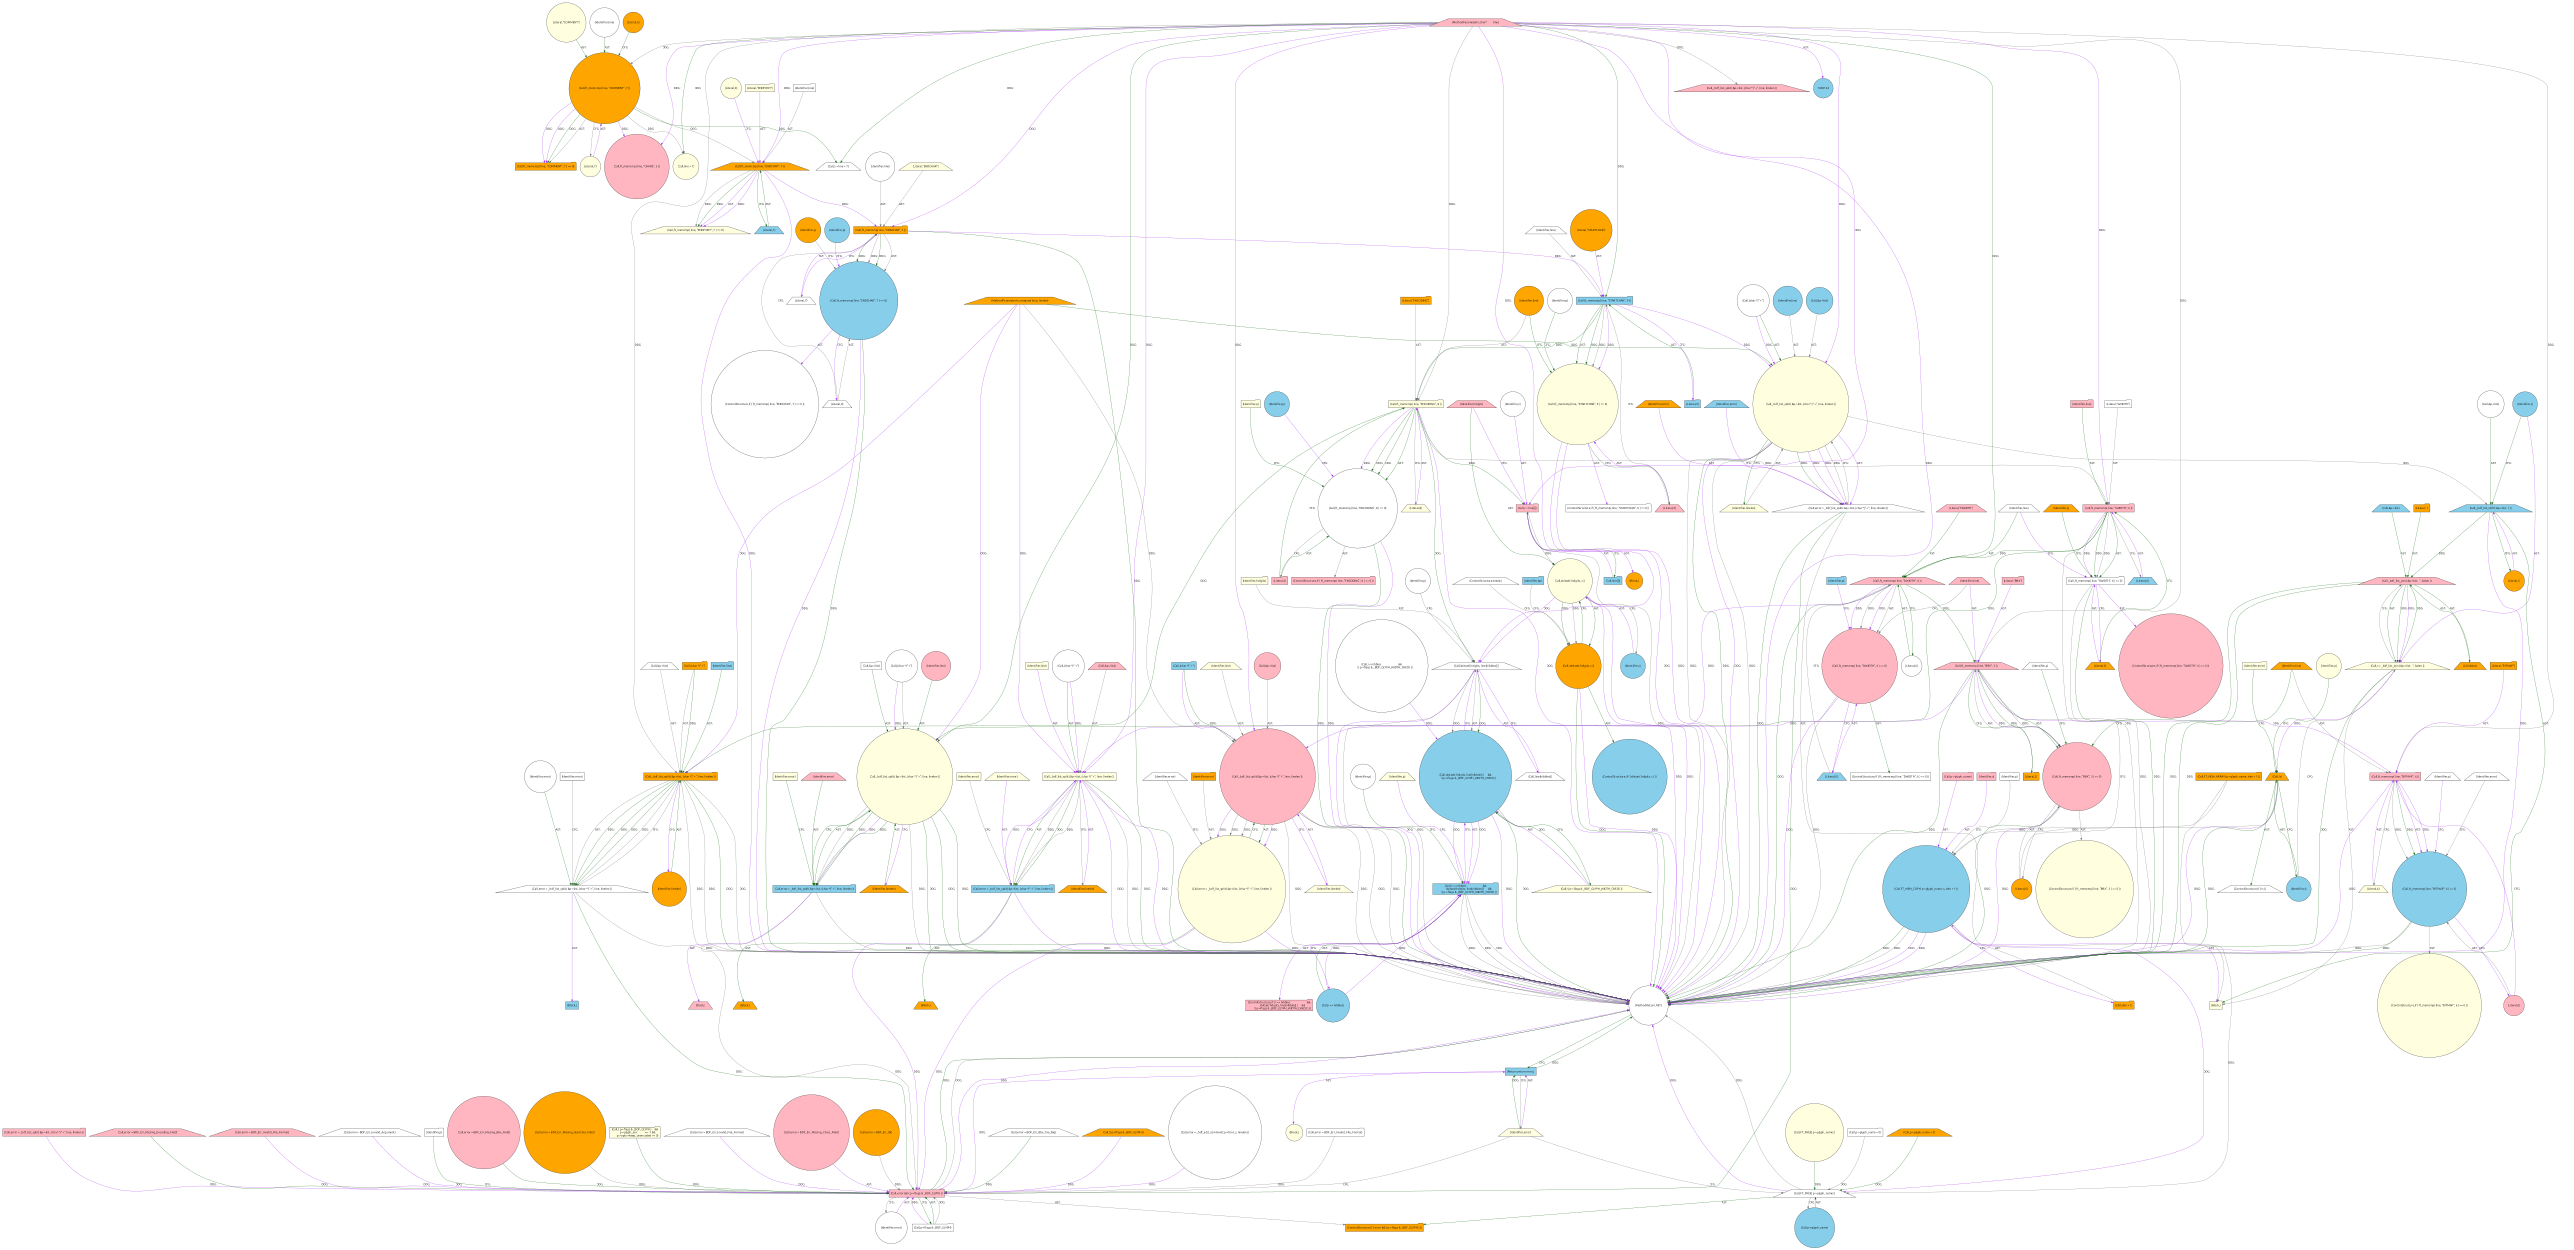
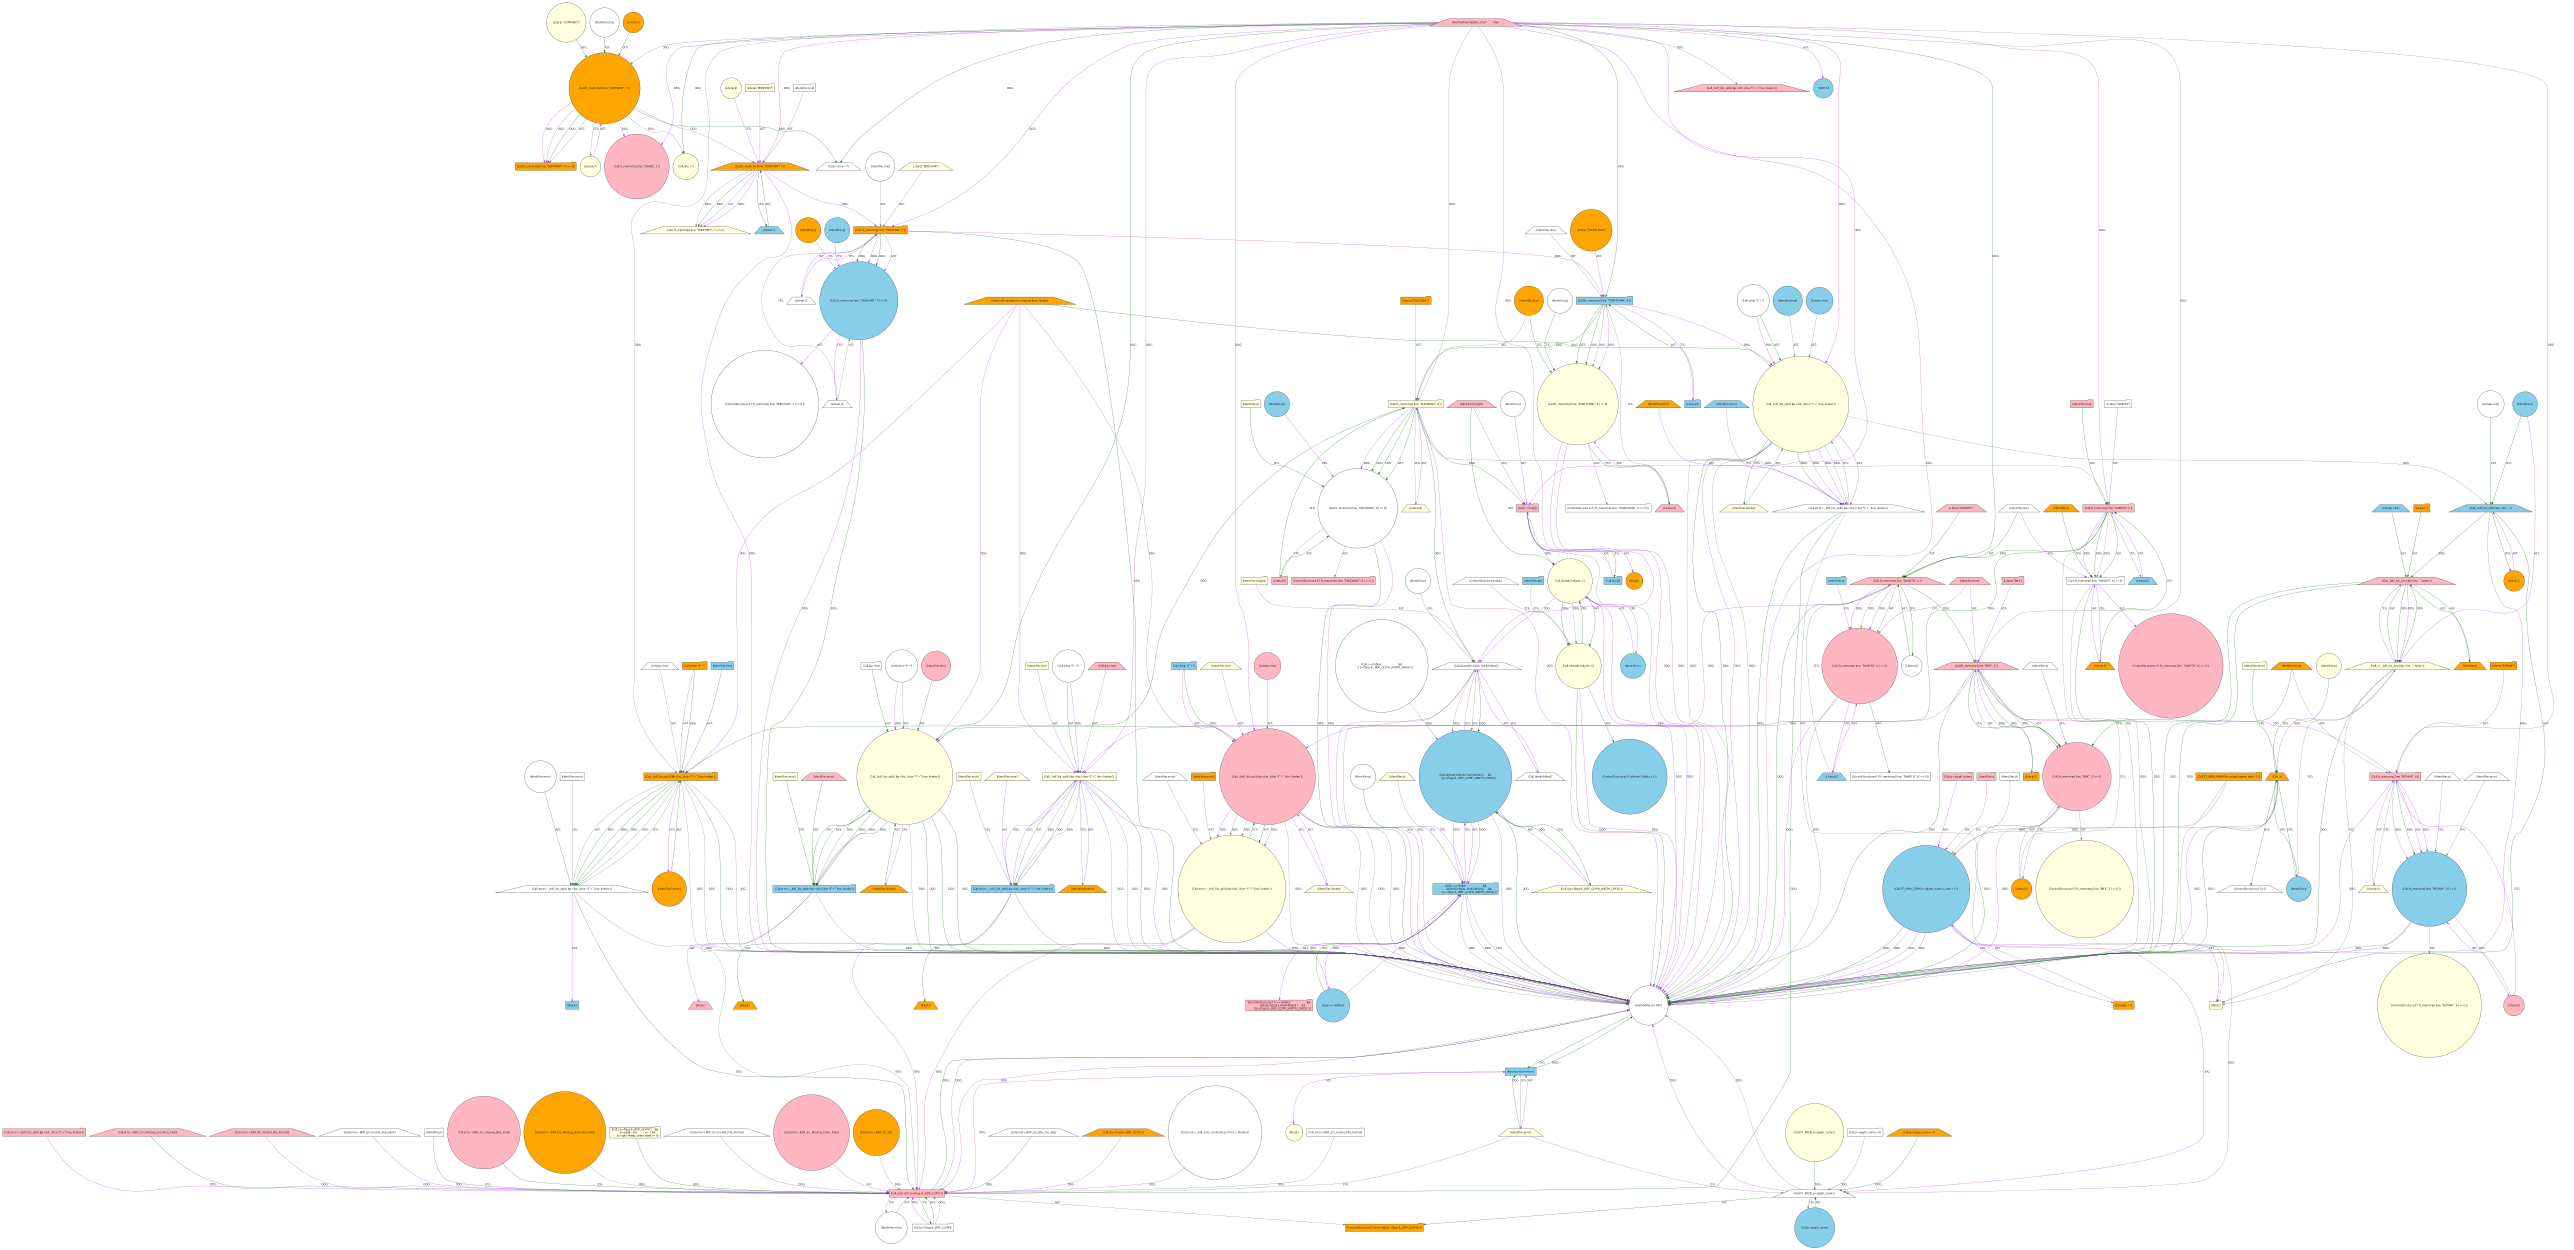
node "(Call,!sbitset( hdigits, c ))": fillcolor orange -> lightyellow
